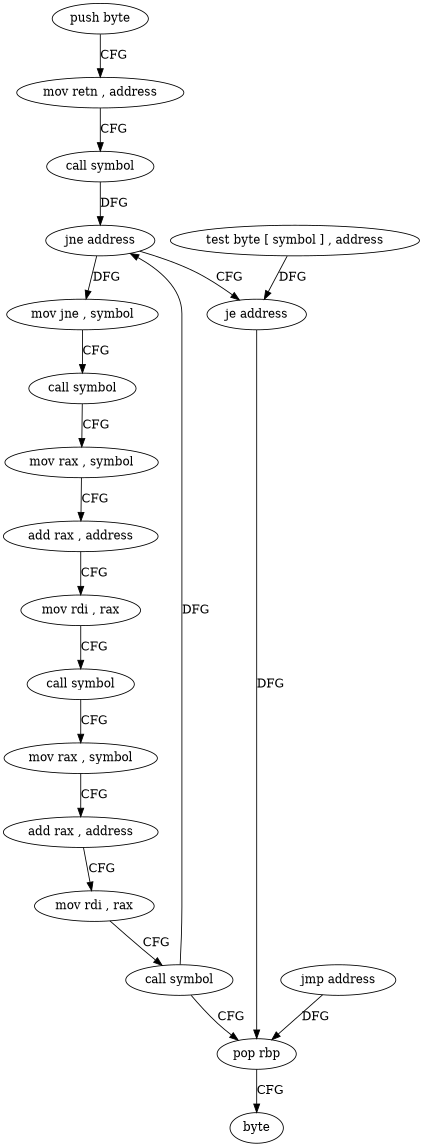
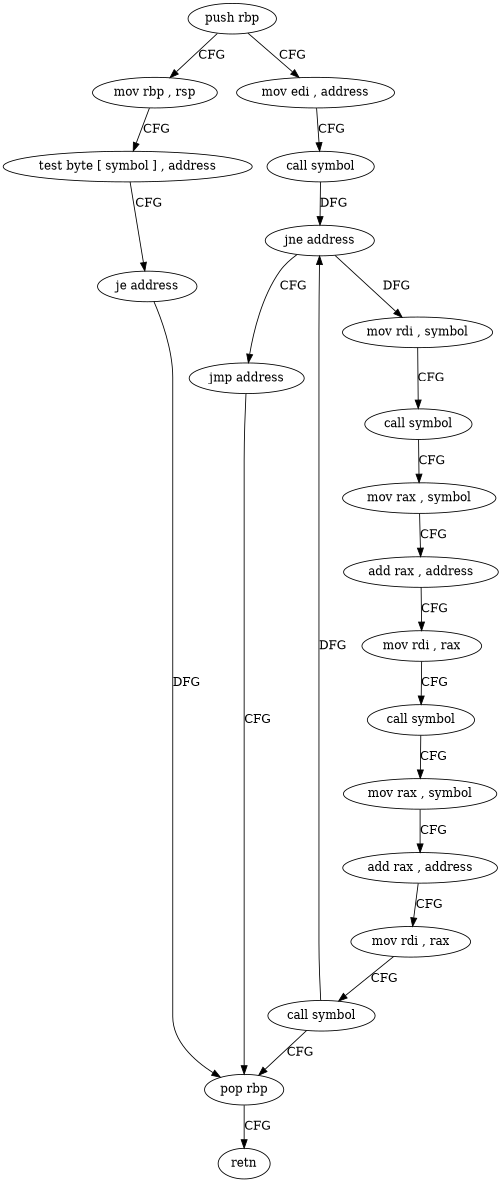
node "push byte": label "push byte" -> "push rbp"
node "mov retn , address": label "mov retn , address" -> "mov edi , address"
node "mov rbp , rsp": added
edge "jne address" -> "je address": now "jne address" -> "jmp address"
edge "test byte [ symbol ] , address" -> "je address": label "DFG" -> "CFG"
node "mov jne , symbol": label "mov jne , symbol" -> "mov rdi , symbol"
edge "jmp address" -> "pop rbp": label "DFG" -> "CFG"
node "byte": label "byte" -> "retn"
